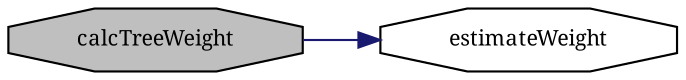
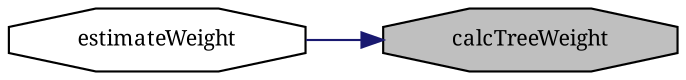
edge "calcTreeWeight" -> "estimateWeight": reversed
